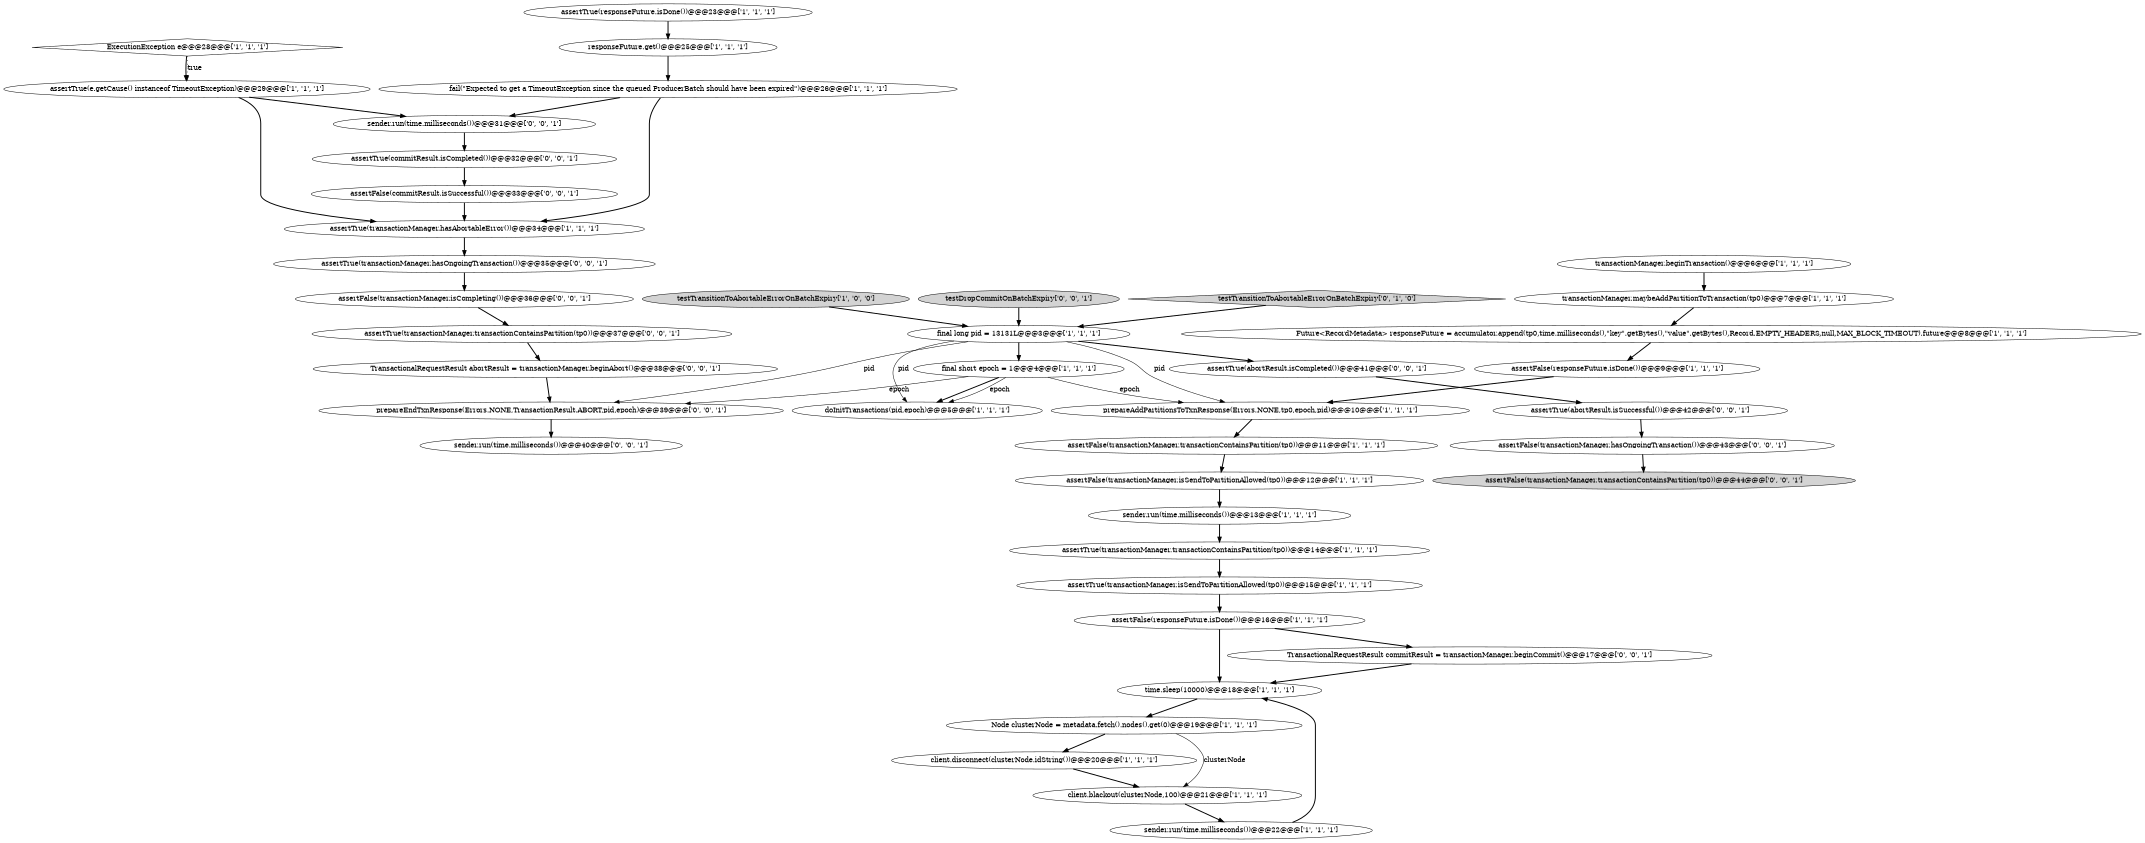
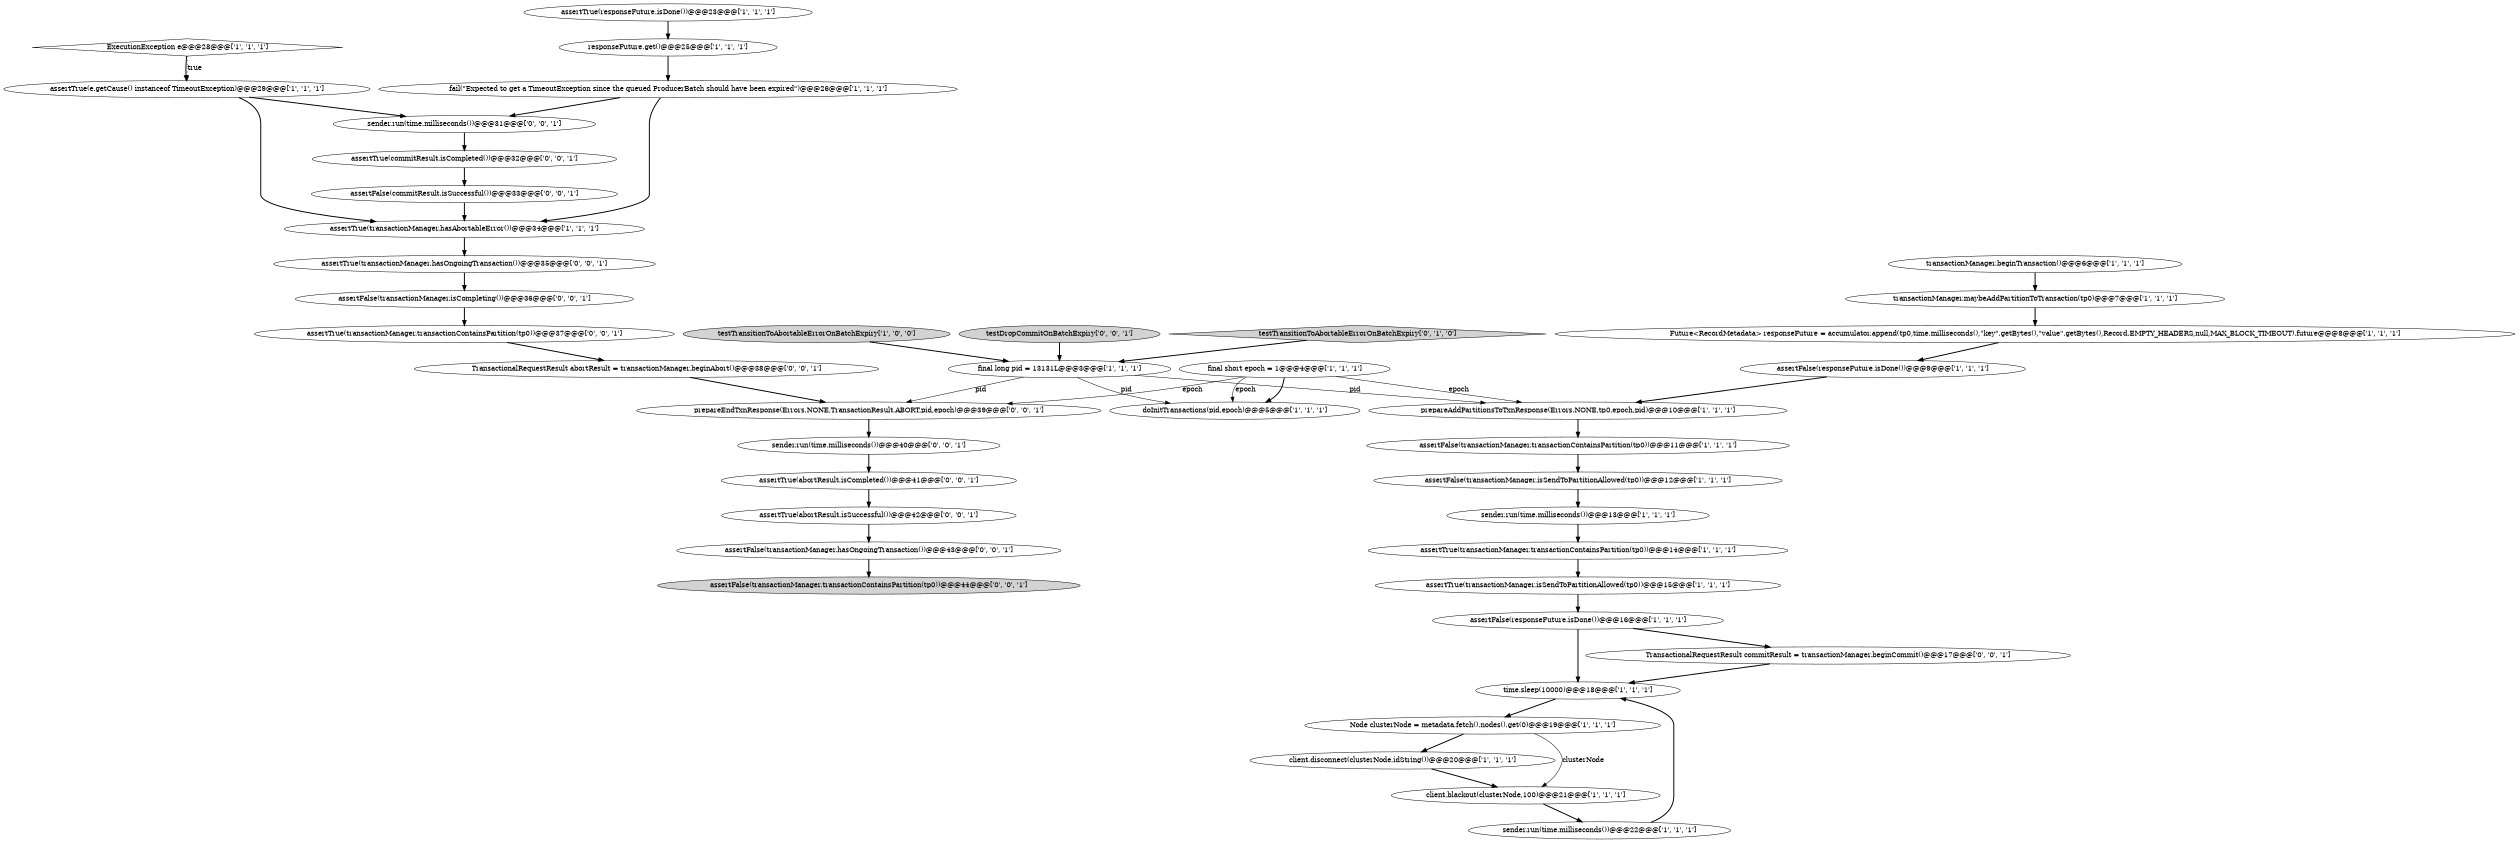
edge "final long pid = 13131L@@@3@@@['1', '1', '1']" -> "final short epoch = 1@@@4@@@['1', '1', '1']": removed
edge "final long pid = 13131L@@@3@@@['1', '1', '1']" -> "assertTrue(abortResult.isCompleted())@@@41@@@['0', '0', '1']": now "sender.run(time.milliseconds())@@@40@@@['0', '0', '1']" -> "assertTrue(abortResult.isCompleted())@@@41@@@['0', '0', '1']"
